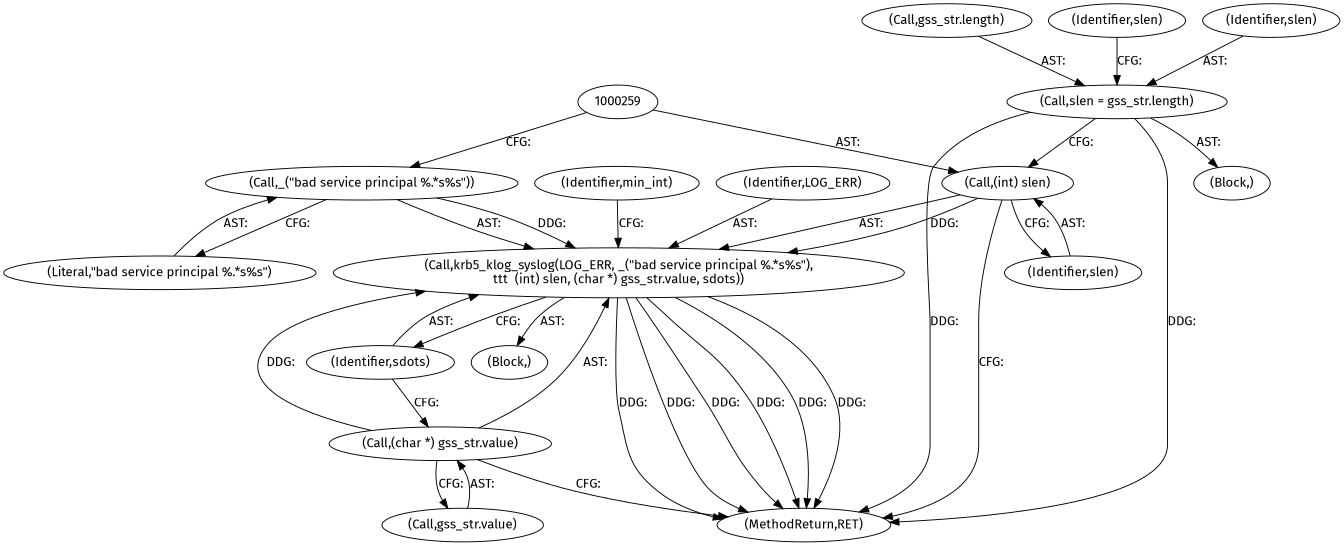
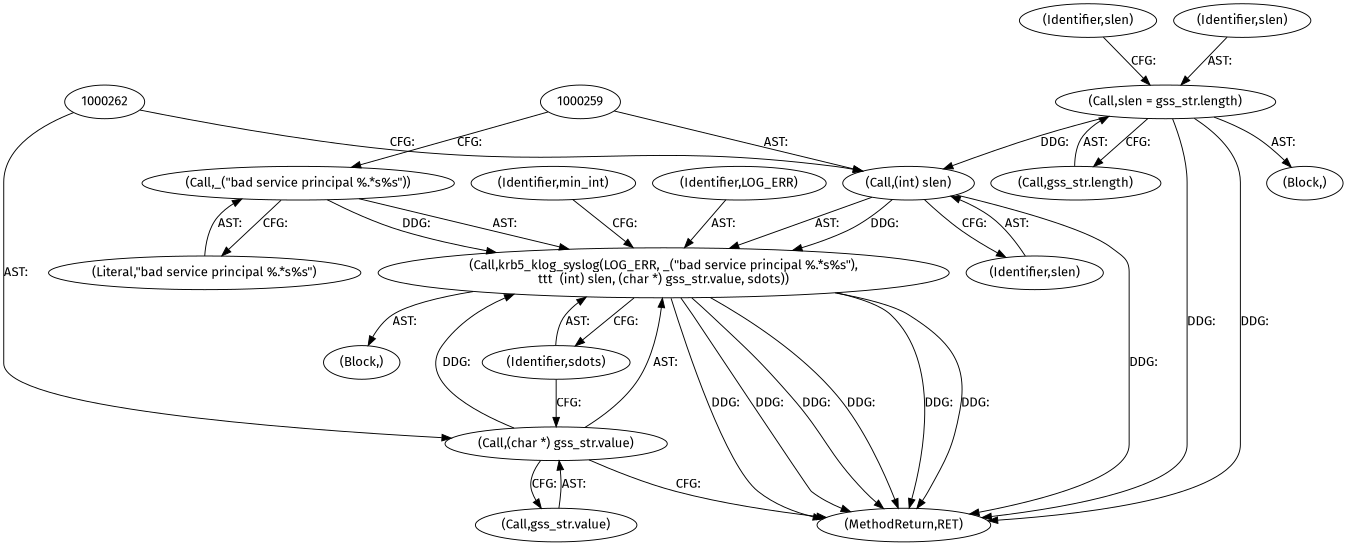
node "1000262": added
edge "(Call,slen = gss_str.length)" -> "(Call,gss_str.length)": added, label "CFG:"
edge "(Call,slen = gss_str.length)" -> "(Call,(int) slen)": label "CFG: " -> "DDG: "
edge "(Call,(int) slen)" -> "(MethodReturn,RET)": label "CFG: " -> "DDG: "
